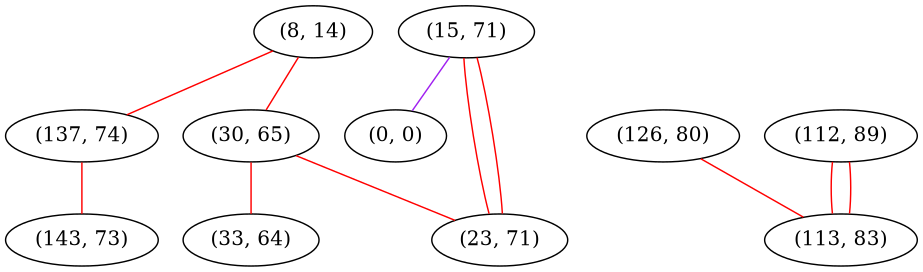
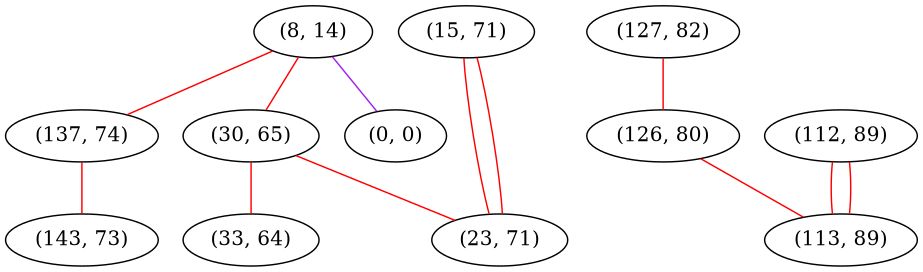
node "(127, 82)": added
edge "(15, 71)" -- "(0, 0)": now "(8, 14)" -- "(0, 0)"
node "(113, 83)": label "(113, 83)" -> "(113, 89)"
